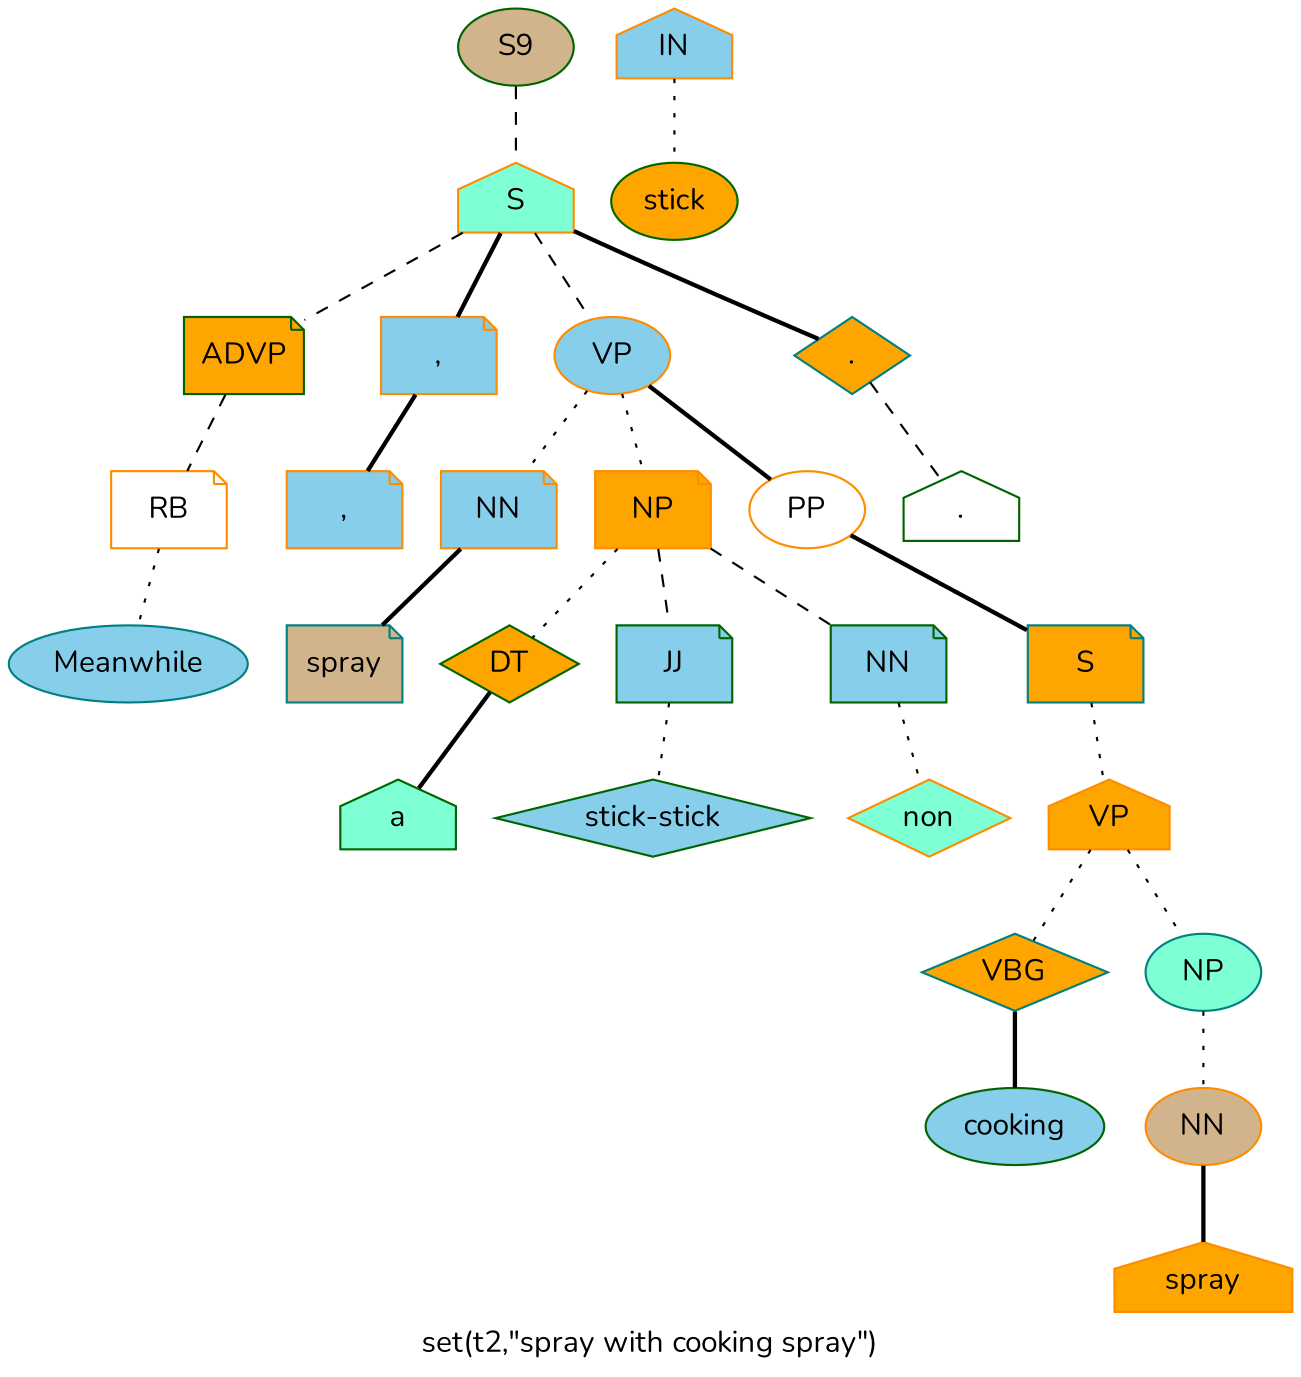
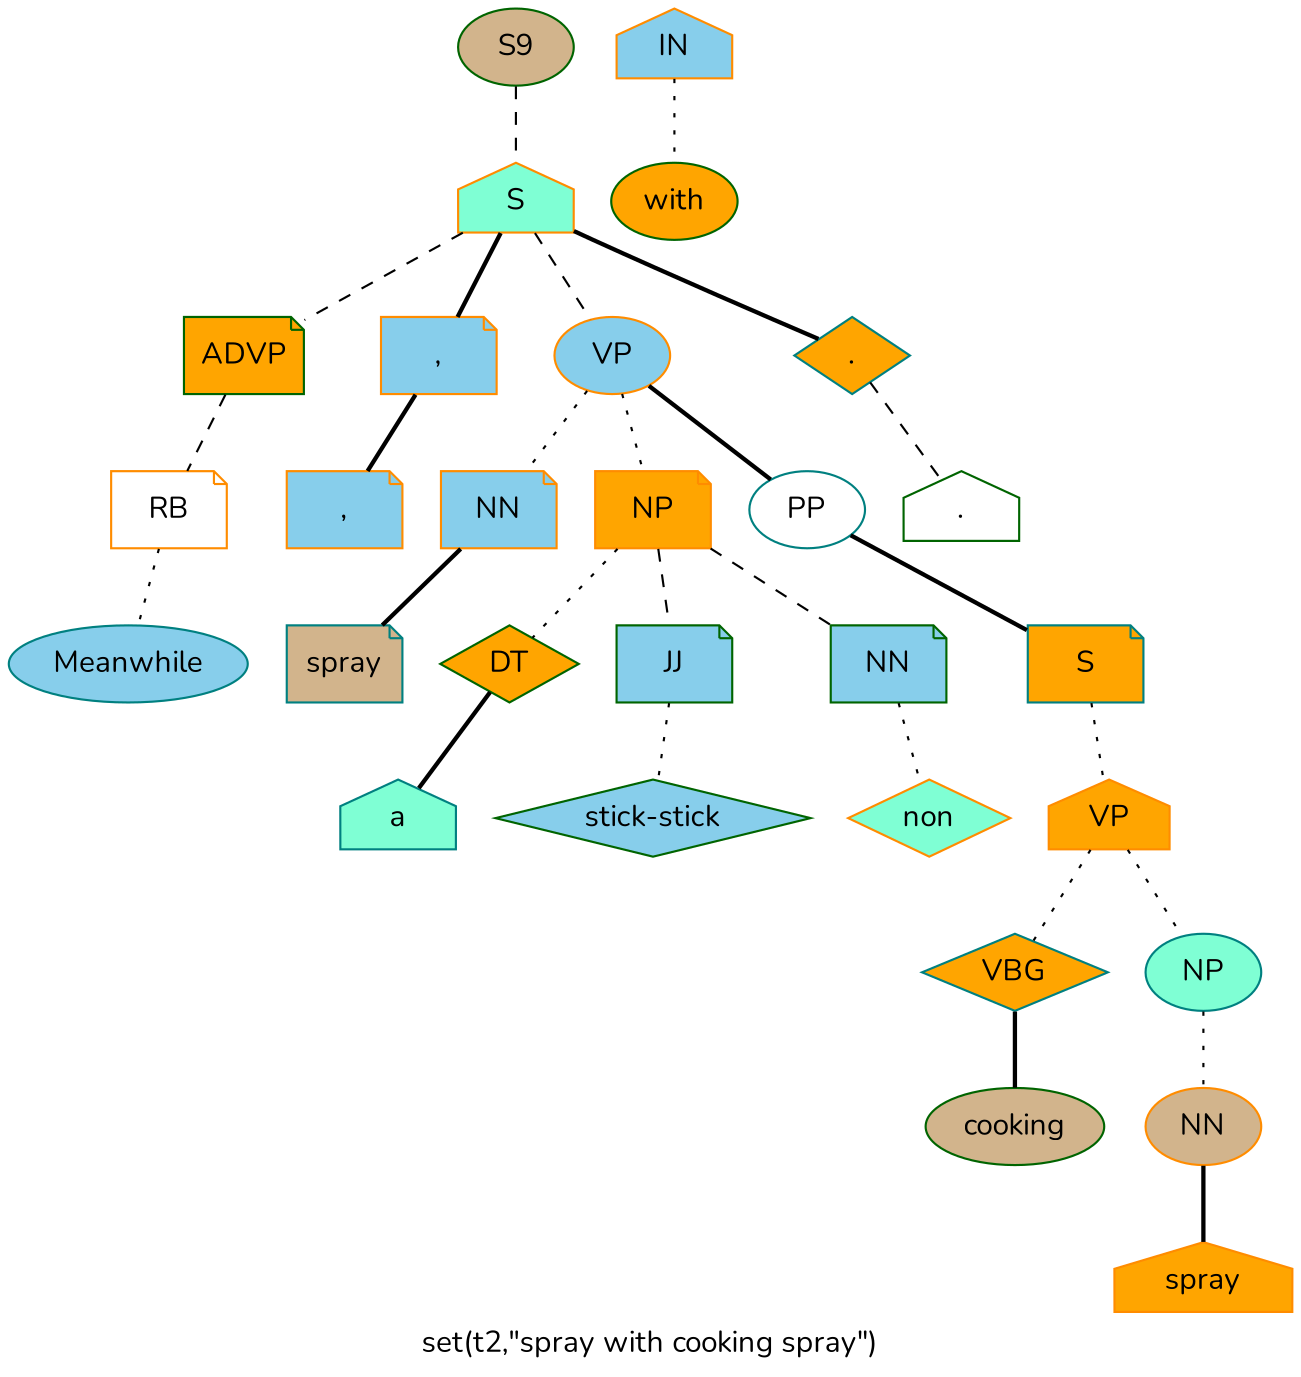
node "stick": label "stick" -> "with"
node "PP": color darkorange -> teal
node "a": color darkgreen -> teal
node "cooking": fillcolor skyblue -> tan
